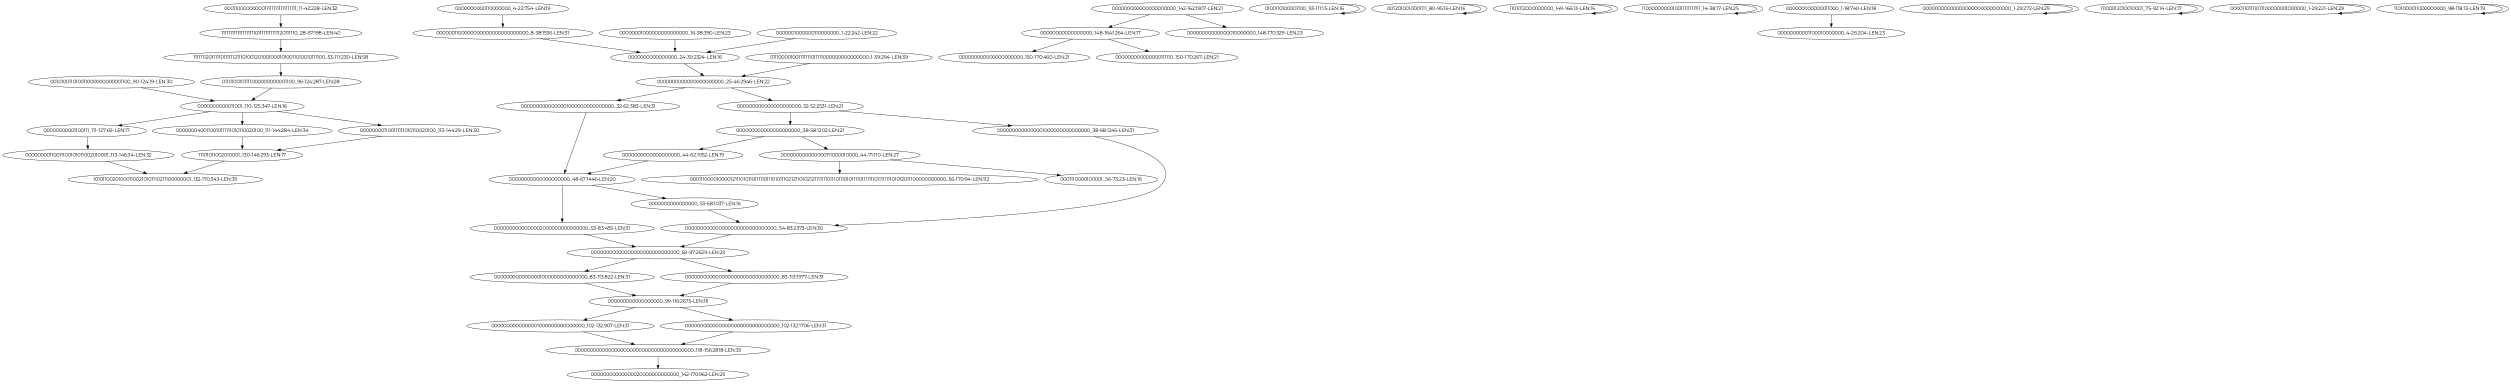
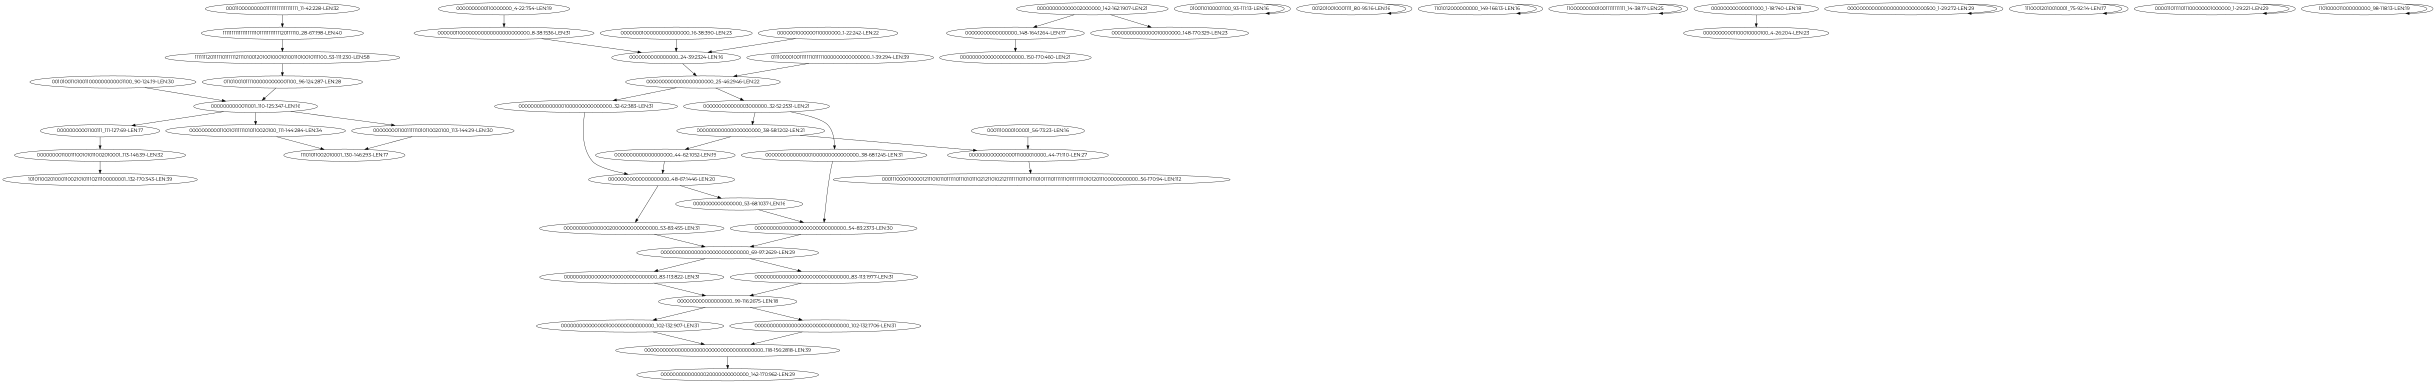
node "000000000000000000000_142-162:1907-LEN:21": label "000000000000000000000_142-162:1907-LEN:21" -> "000000000000002000000_142-162:1907-LEN:21"
node "00000000000000000000000000000_1-29:272-LEN:29": label "00000000000000000000000000000_1-29:272-LEN:29" -> "00000000000000000000000000500_1-29:272-LEN:29"
node "00000000001100010000000_4-26:204-LEN:23": label "00000000001100010000000_4-26:204-LEN:23" -> "00000000001100010000100_4-26:204-LEN:23"
node "000000000000000111110_150-170:267-LEN:21": removed
node "000000000000000000000_32-52:2531-LEN:21": label "000000000000000000000_32-52:2531-LEN:21" -> "000000000000003000000_32-52:2531-LEN:21"
node "0000000400110010111111010110020100_111-144:284-LEN:34": label "0000000400110010111111010110020100_111-144:284-LEN:34" -> "0000000000110010111111010110020100_111-144:284-LEN:34"
node "00000000110011100101011002010001_113-146:34-LEN:32": label "00000000110011100101011002010001_113-146:34-LEN:32" -> "00000000110011100101011002010001_113-146:39-LEN:32"
edge "11101011002010001_130-146:293-LEN:17" -> "101011002010001100210101110211100000001_132-170:343-LEN:39": removed
edge "000000000000000111000010000_44-71:110-LEN:27" -> "0001110000100001_56-73:23-LEN:16": reversed
